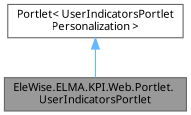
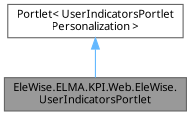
node "EleWise.ELMA.KPI.Web.Portlet. UserIndicatorsPortlet": label "EleWise.ELMA.KPI.Web.Portlet. UserIndicatorsPortlet" -> "EleWise.ELMA.KPI.Web.EleWise. UserIndicatorsPortlet"
